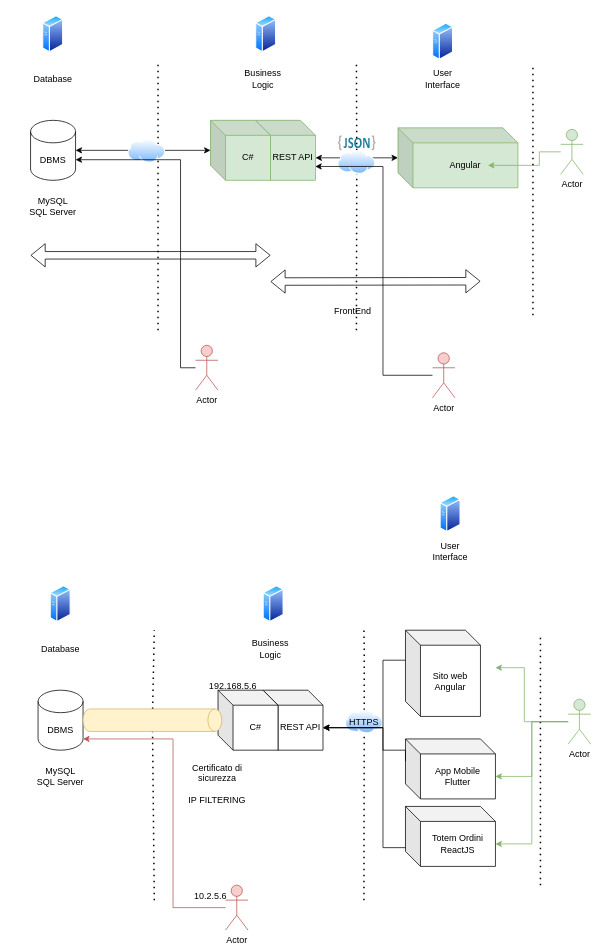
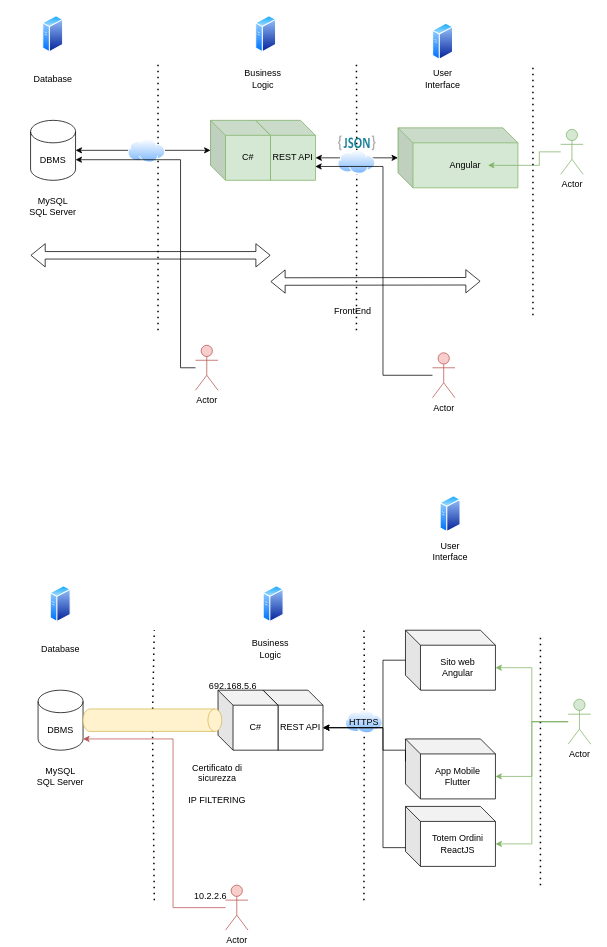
node "Sito web Angular": size 75x86 -> 90x60
node "192.168.5.6": label "192.168.5.6" -> "692.168.5.6"
node "10.2.5.6": label "10.2.5.6" -> "10.2.2.6"
